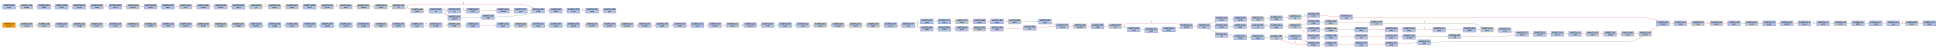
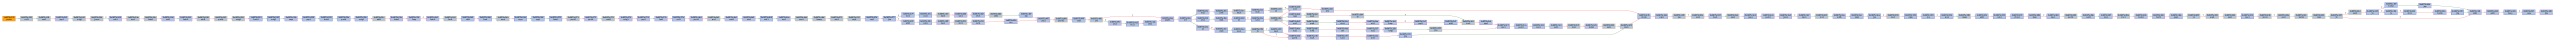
node "0x0075c3f4 jne": added
